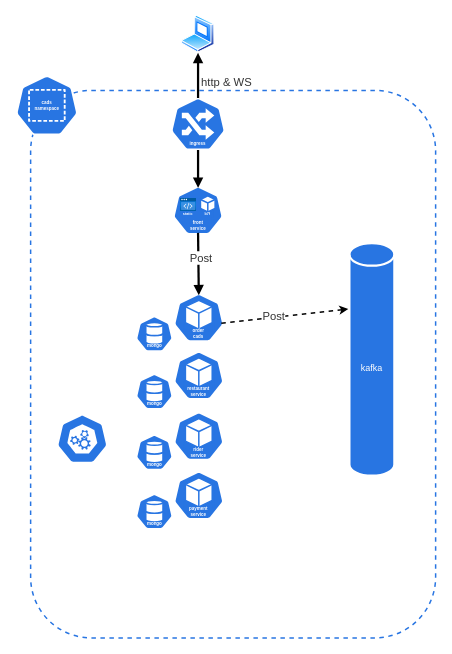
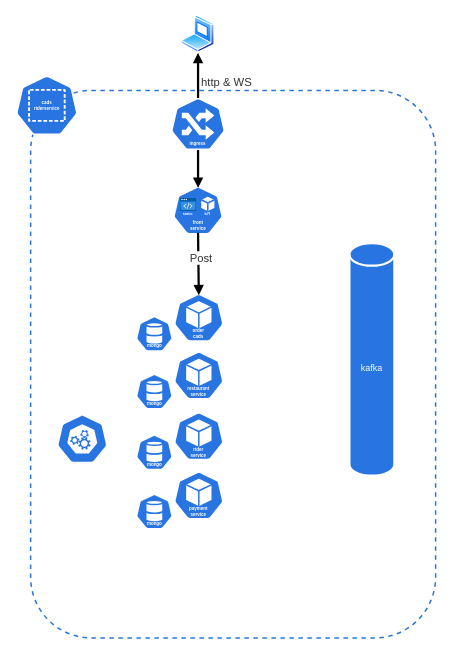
node "cads namespace": label "cads namespace" -> "cads riderservice"
edge "order cads" -> "kafka": removed, label "Post"
